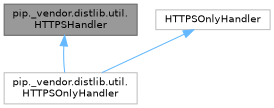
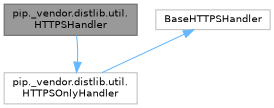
node "HTTPSOnlyHandler": label "HTTPSOnlyHandler" -> "BaseHTTPSHandler"
edge "pip._vendor.distlib.util. HTTPSOnlyHandler" -> "pip._vendor.distlib.util. HTTPSHandler": reversed
